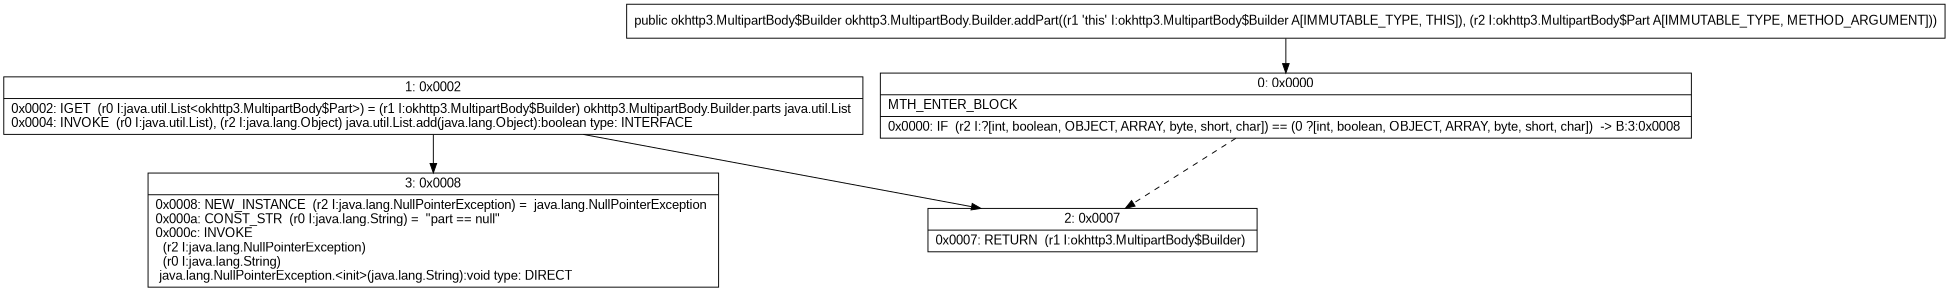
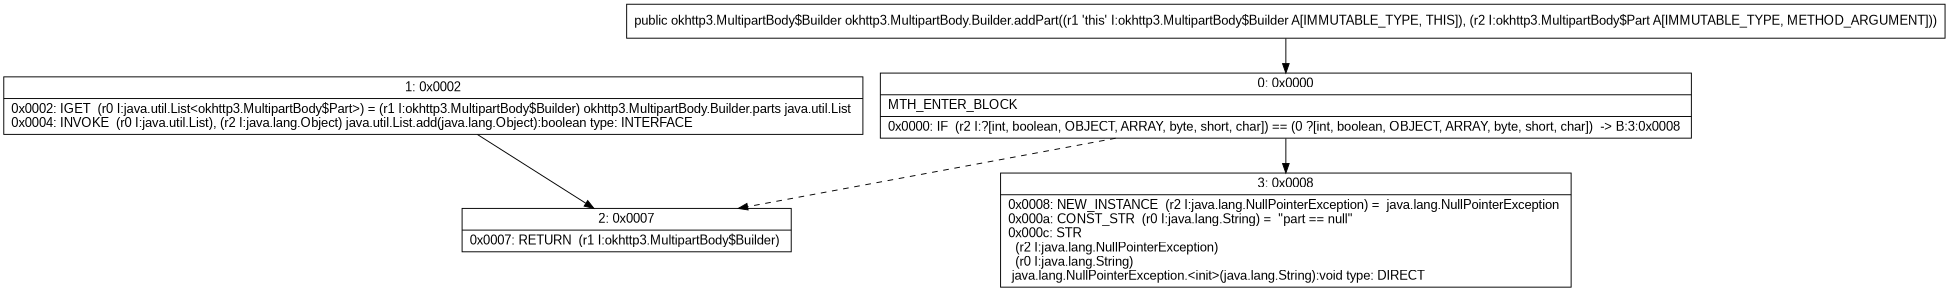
edge "1: 0x0002" -> "3: 0x0008": now "0: 0x0000" -> "3: 0x0008"
node "3: 0x0008": text "0x000c: INVOKE" -> "0x000c: STR"
